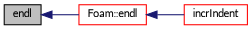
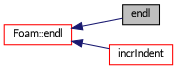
edge "Foam::endl" -> "endl": reversed
